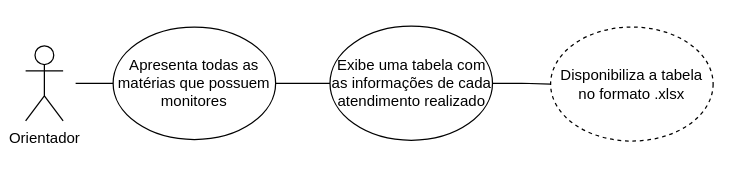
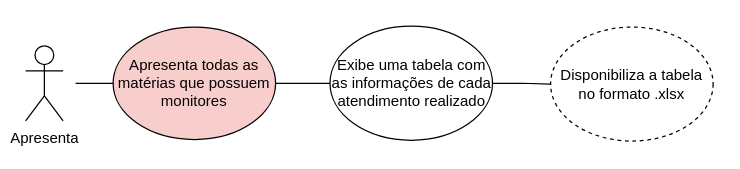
node "Apresenta todas as matérias que possuem monitores": fillcolor #ffffff -> #f8cecc
node "Orientador": label "Orientador" -> "Apresenta"
